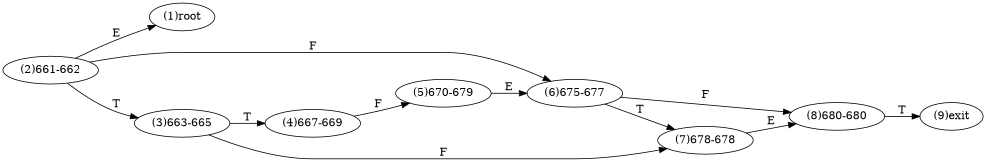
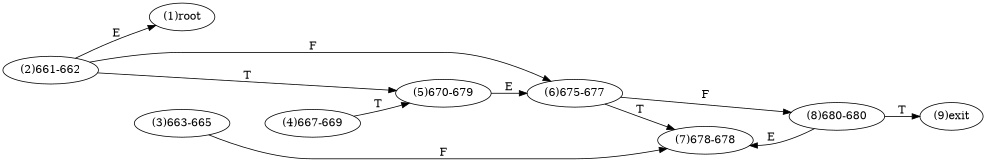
edge "(2)661-662" -> "(3)663-665": now "(2)661-662" -> "(5)670-679"
edge "(4)667-669" -> "(5)670-679": label "F" -> "T"
edge "(3)663-665" -> "(4)667-669": removed, label "T"
edge "(7)678-678" -> "(8)680-680": reversed
